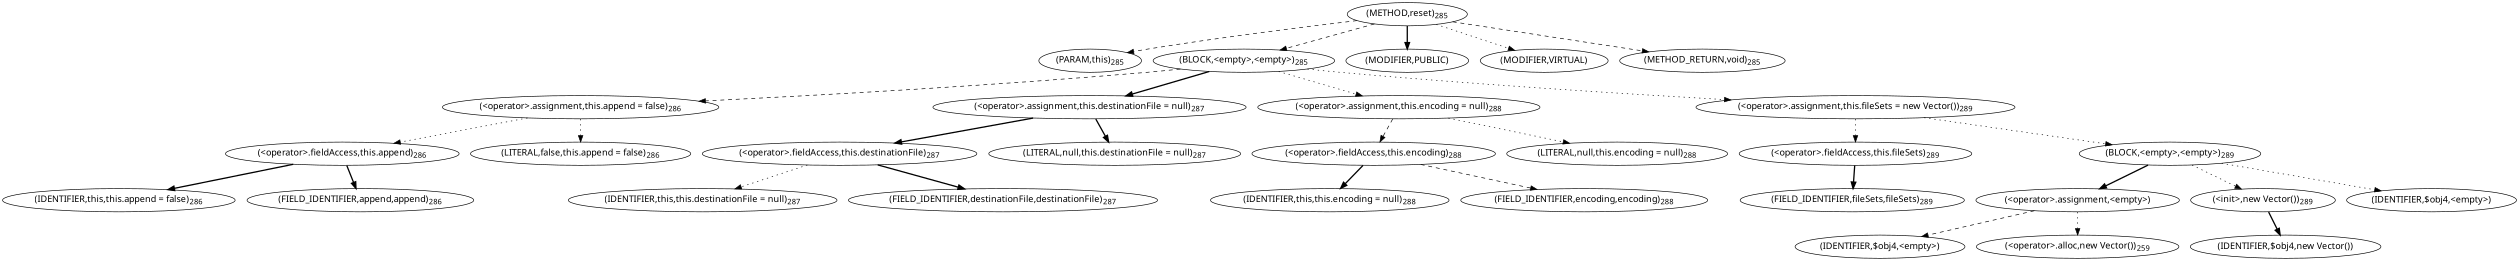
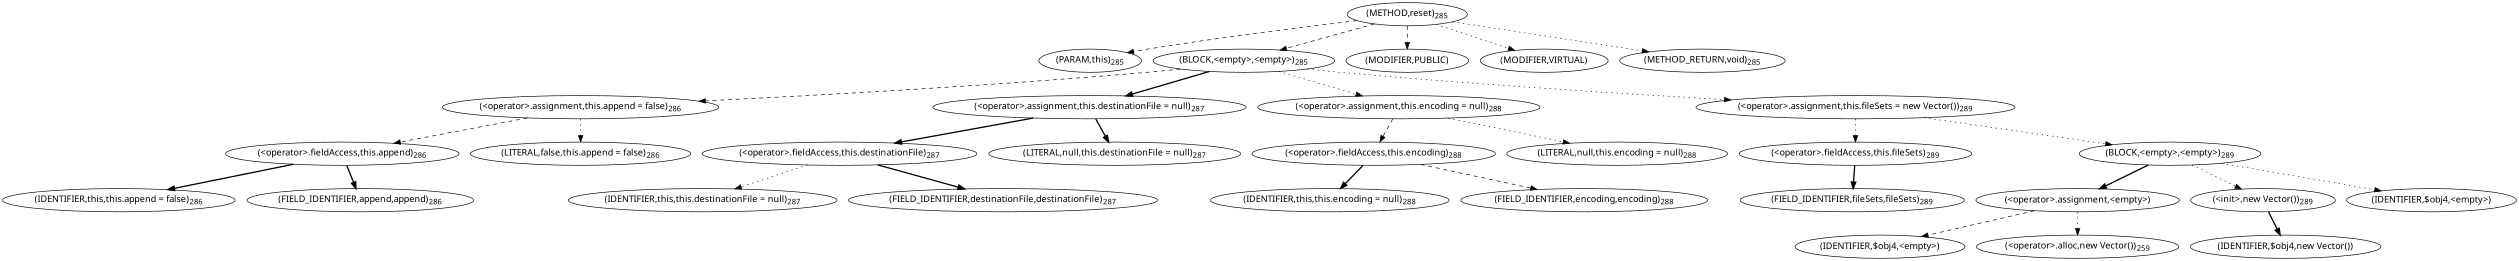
edge "(METHOD,reset)" -> "(MODIFIER,PUBLIC)": style bold -> dashed
edge "(METHOD,reset)" -> "(METHOD_RETURN,void)": style dashed -> dotted
edge "(<operator>.assignment,this.append = false)" -> "(<operator>.fieldAccess,this.append)": style dotted -> dashed
